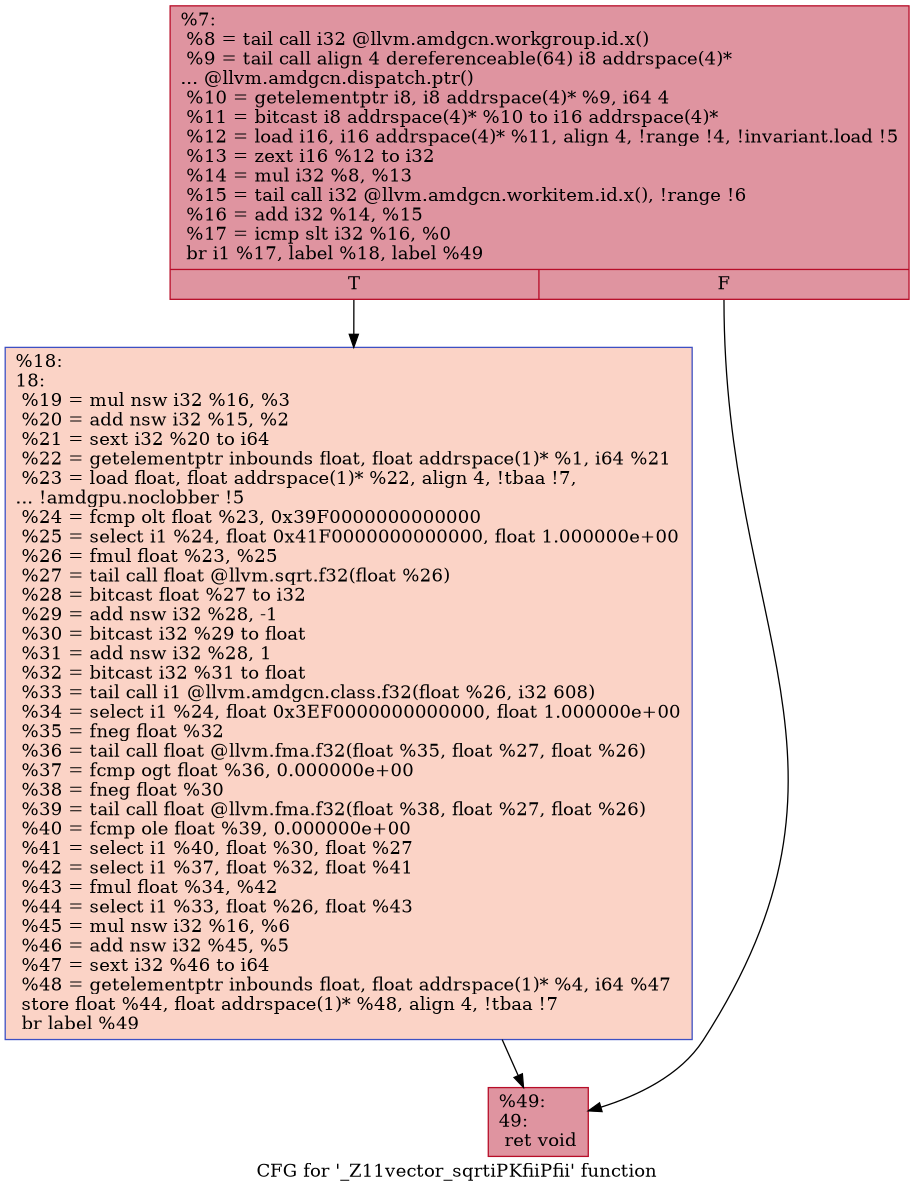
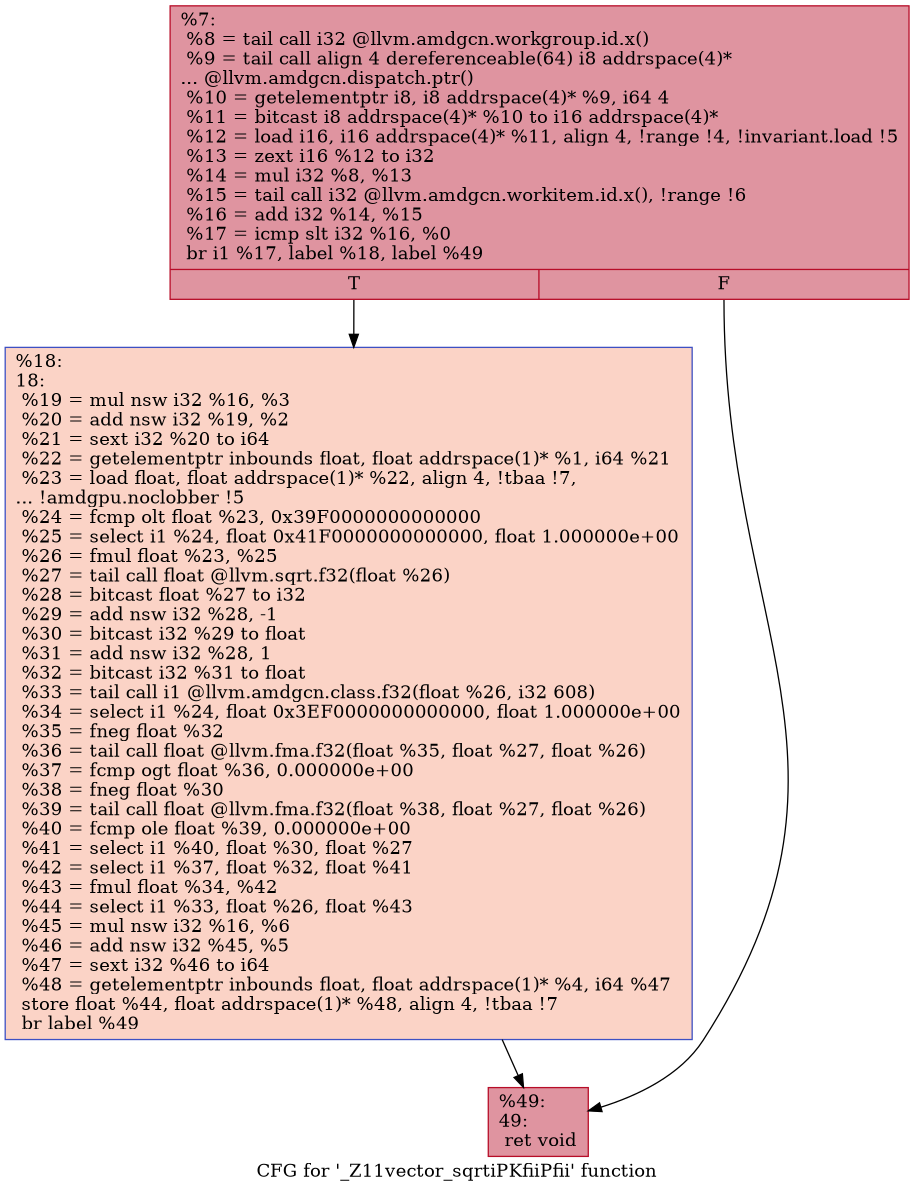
node "%18:": text "%20 = add nsw i32 %15, %2" -> "%20 = add nsw i32 %19, %2"
